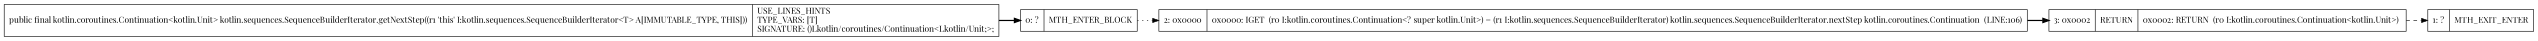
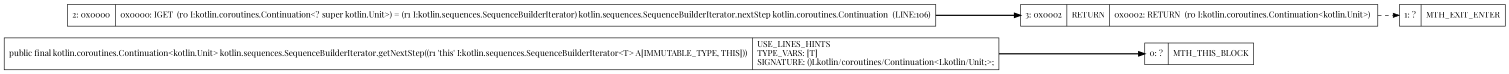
node "0: ?": text "MTH_ENTER_BLOCK" -> "MTH_THIS_BLOCK"
edge "0: ?" -> "2: 0x0000": removed
